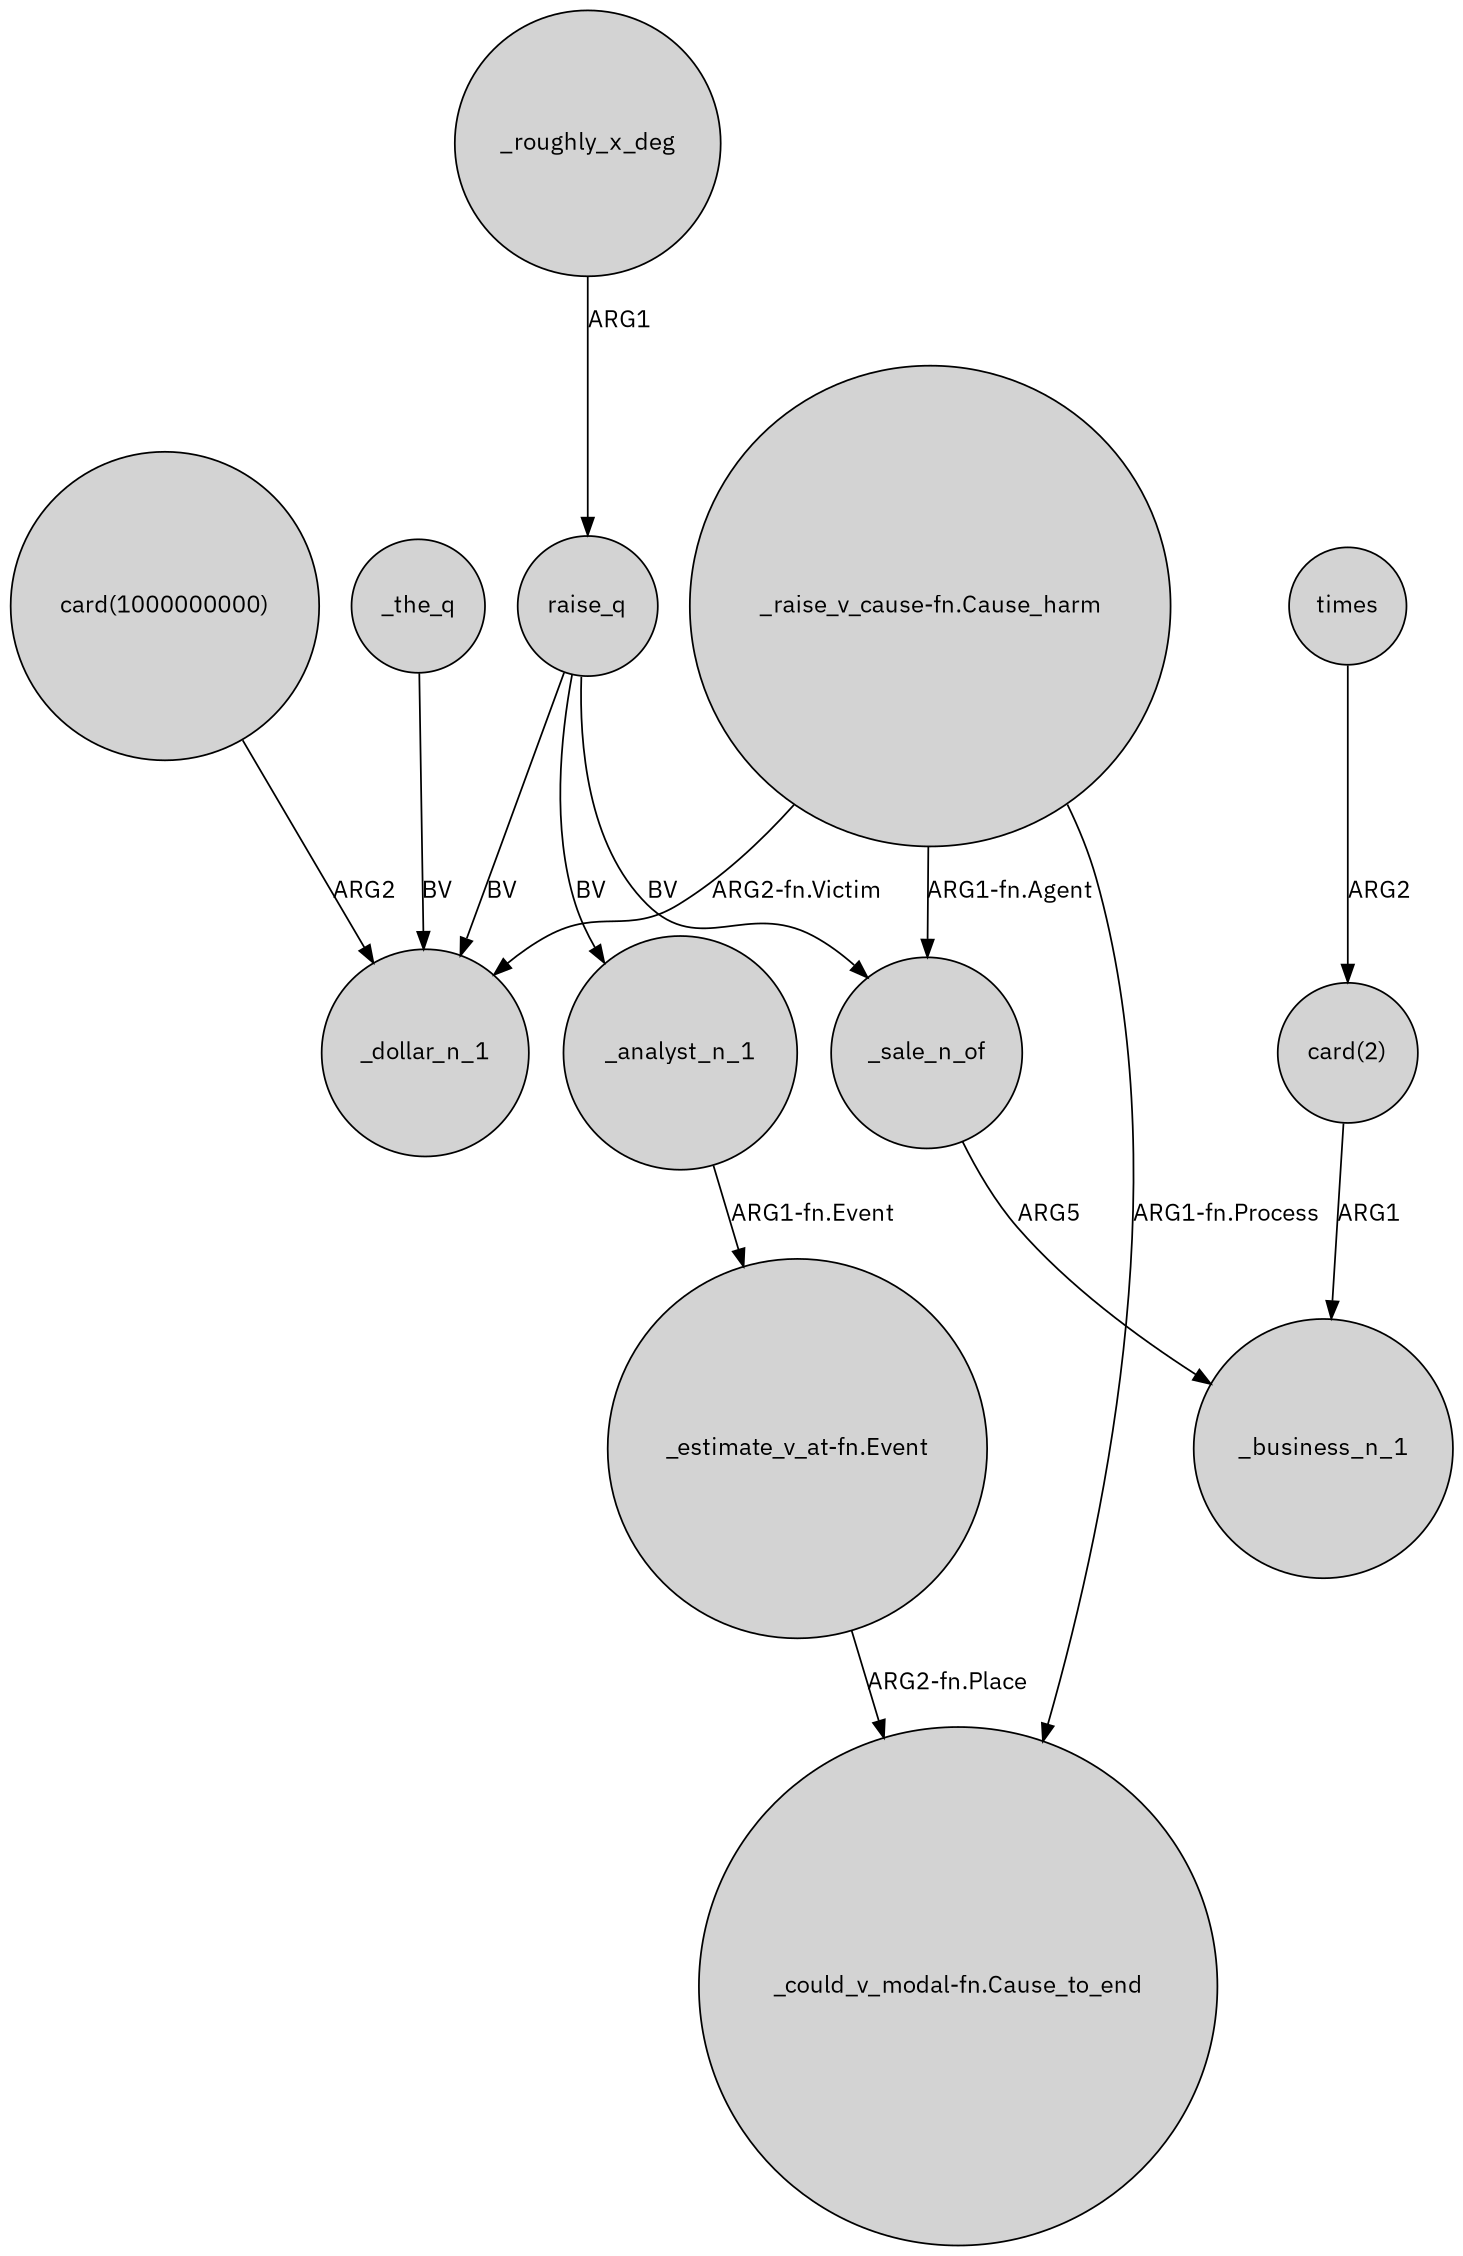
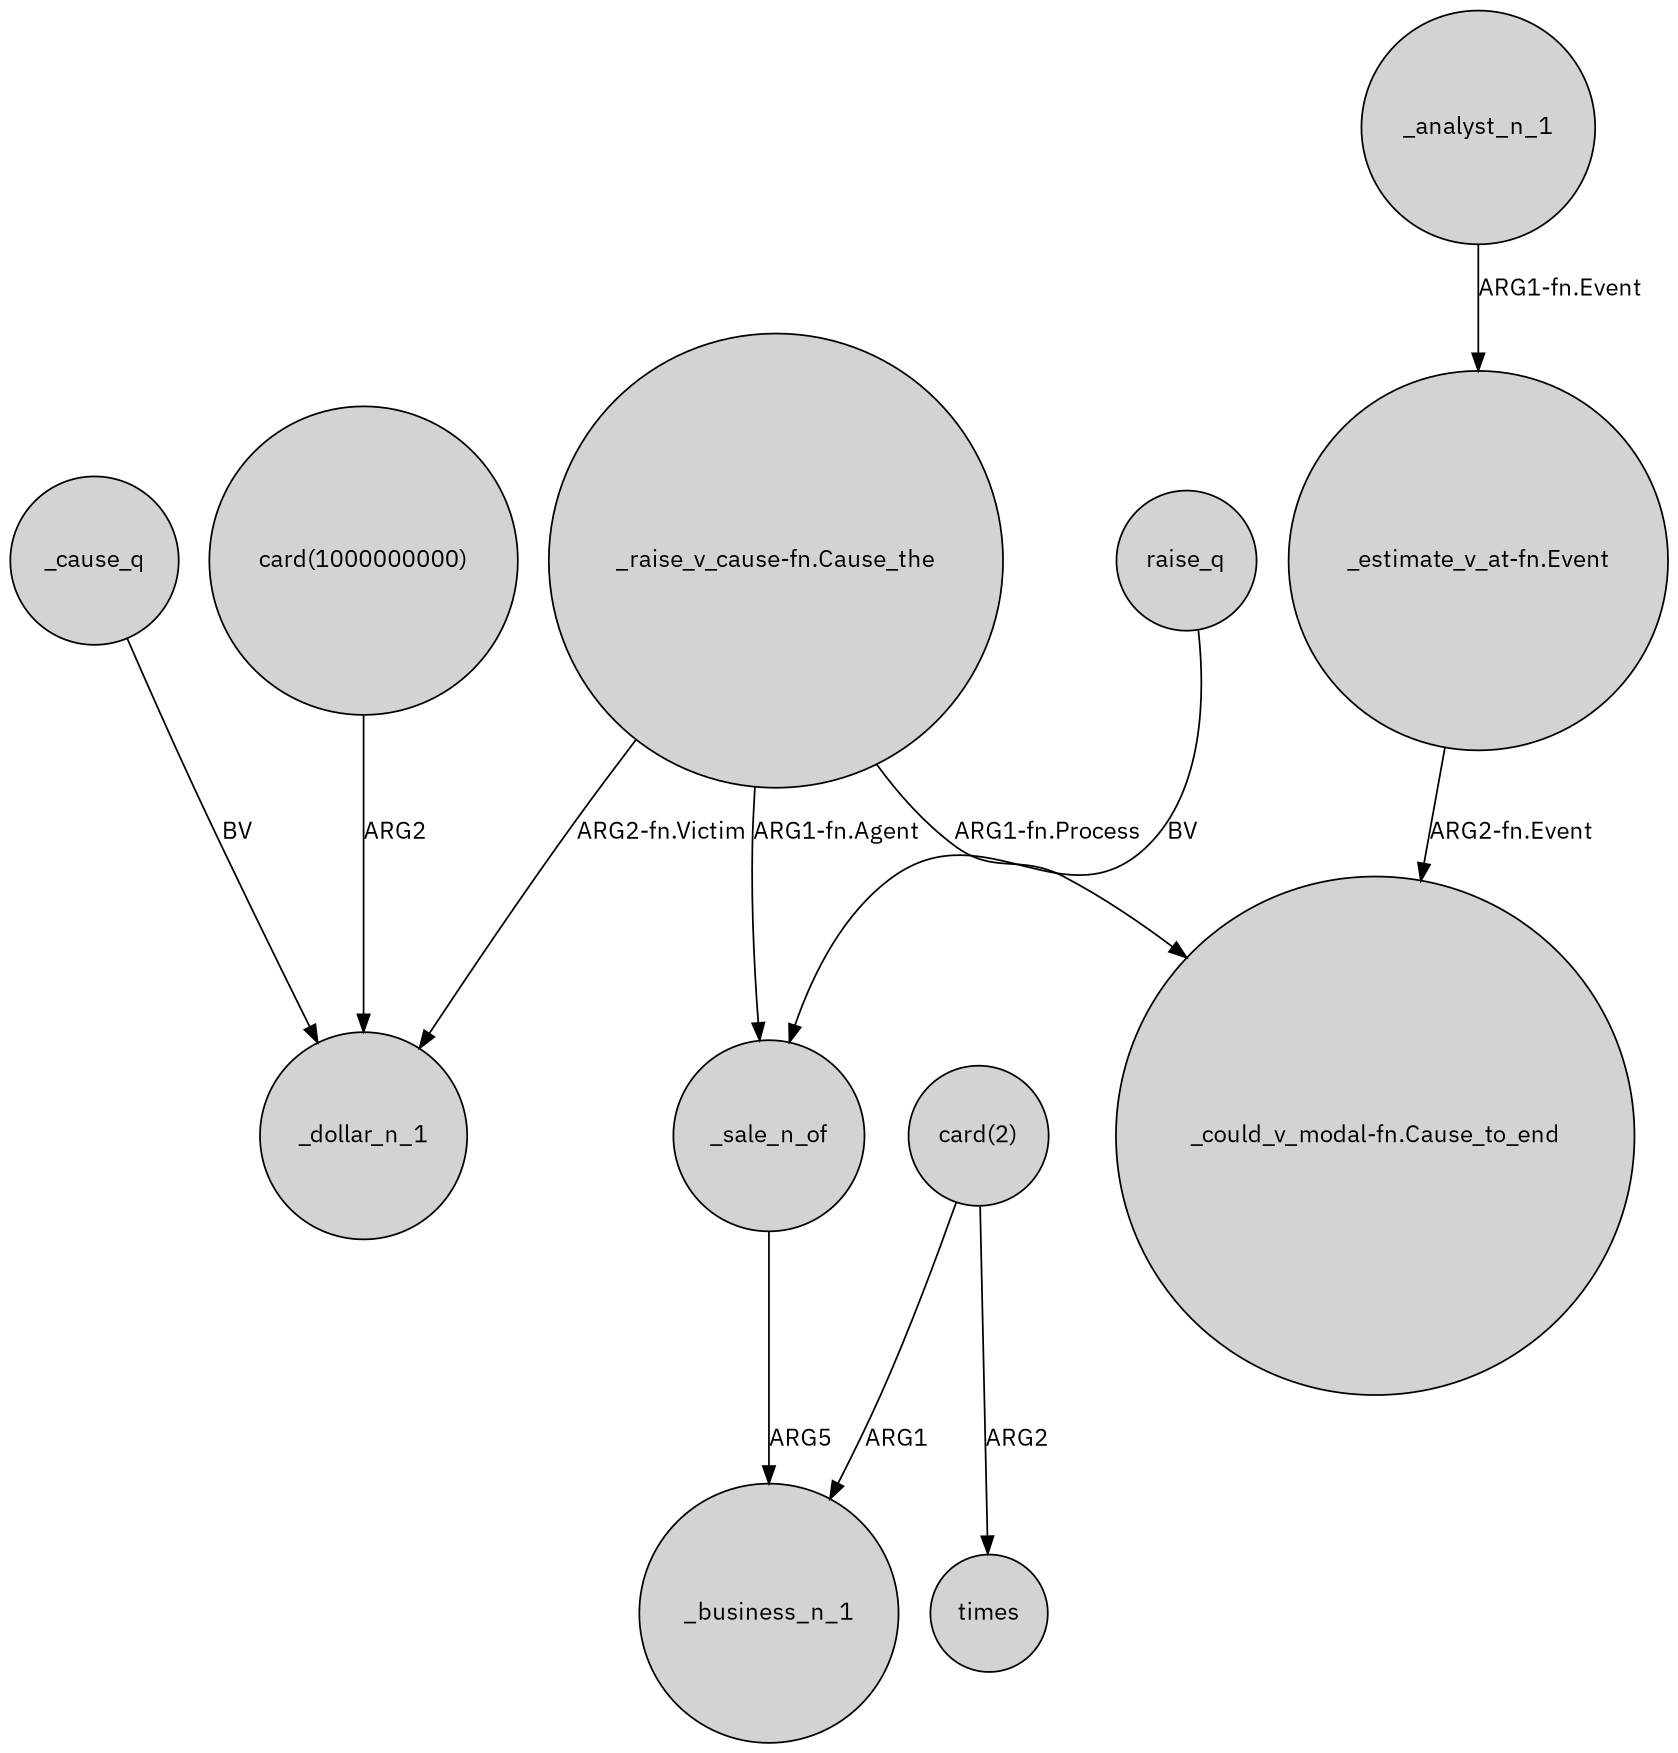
node "_roughly_x_deg": removed
node "_the_q": label "_the_q" -> "_cause_q"
node "_raise_v_cause-fn.Cause_harm": label "_raise_v_cause-fn.Cause_harm" -> "_raise_v_cause-fn.Cause_the"
edge "raise_q" -> "_dollar_n_1": removed, label "BV"
edge "raise_q" -> "_analyst_n_1": removed, label "BV"
edge "times" -> "card(2)": reversed
edge "_estimate_v_at-fn.Event" -> "_could_v_modal-fn.Cause_to_end": label "ARG2-fn.Place" -> "ARG2-fn.Event"
